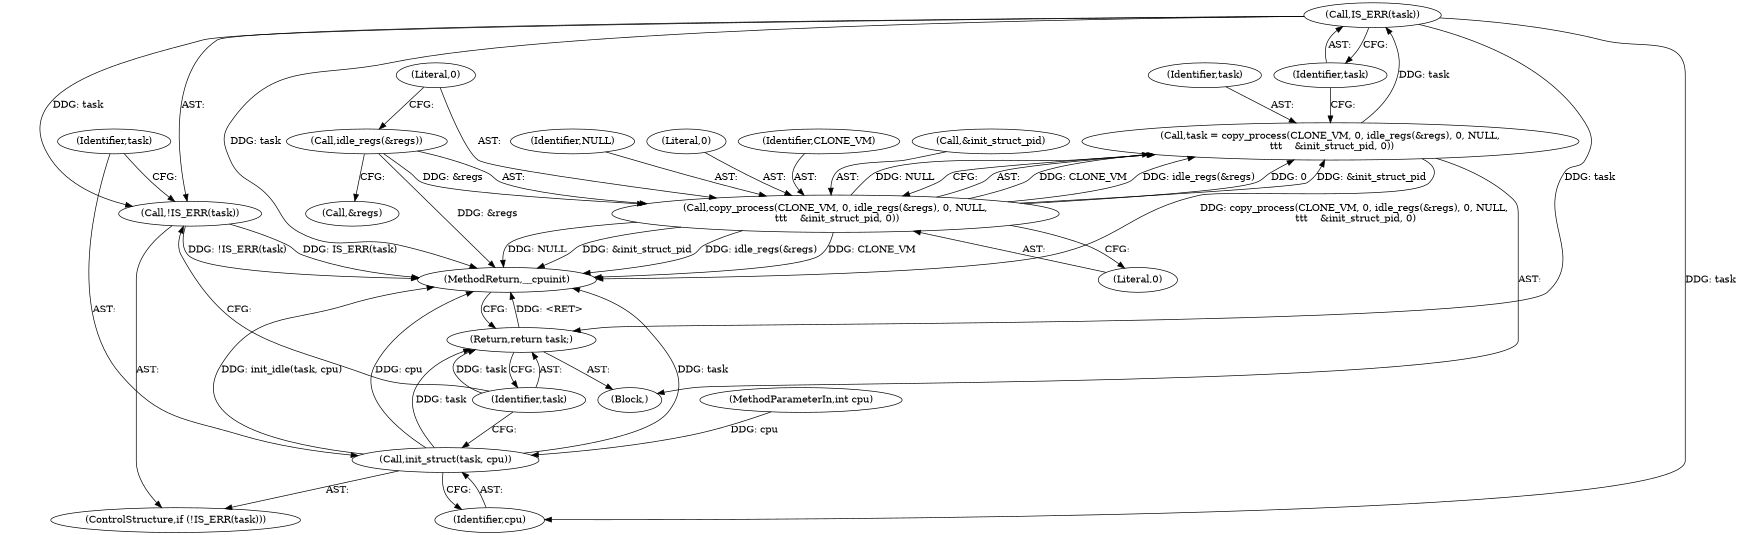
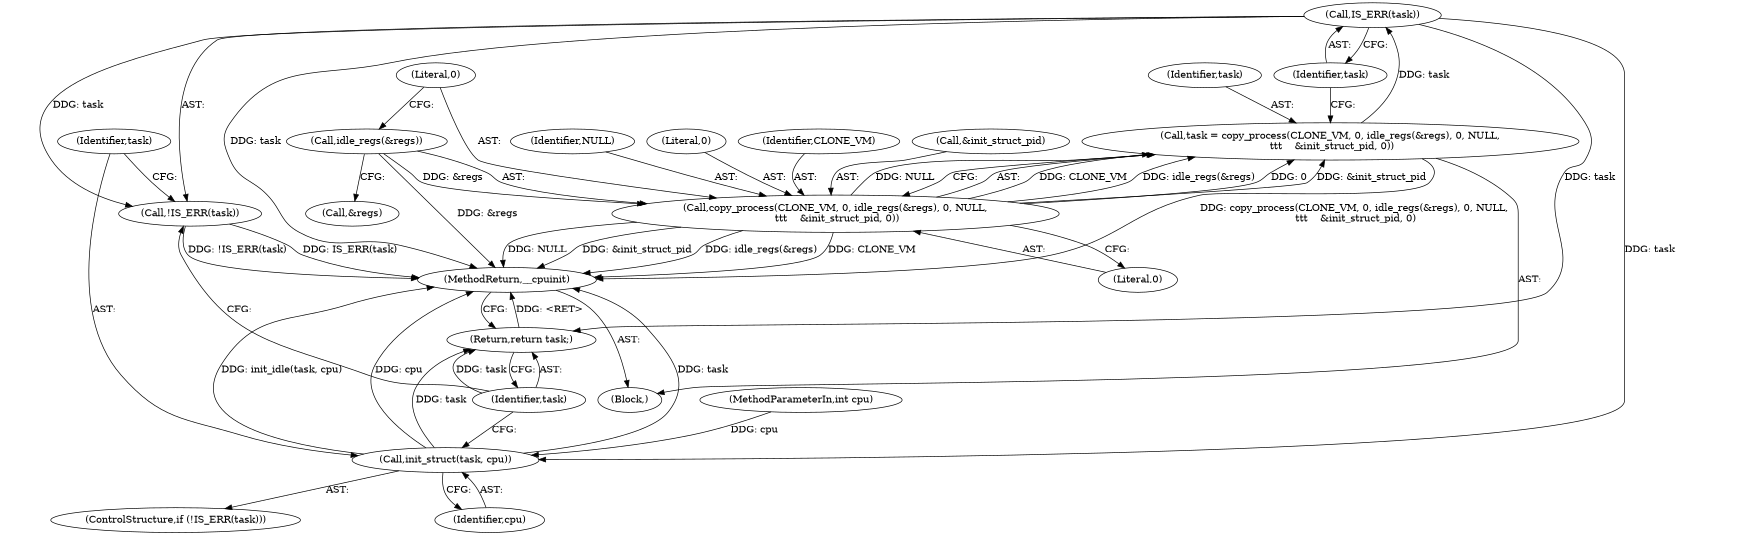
edge "(Call,!IS_ERR(task))" -> "(ControlStructure,if (!IS_ERR(task)))": removed, label "AST:"
edge "(Return,return task;)" -> "(Block,)": now "(MethodReturn,__cpuinit)" -> "(Block,)"
edge "(Call,IS_ERR(task))" -> "(Identifier,cpu)": now "(Call,IS_ERR(task))" -> "(Call,init_struct(task, cpu))"
